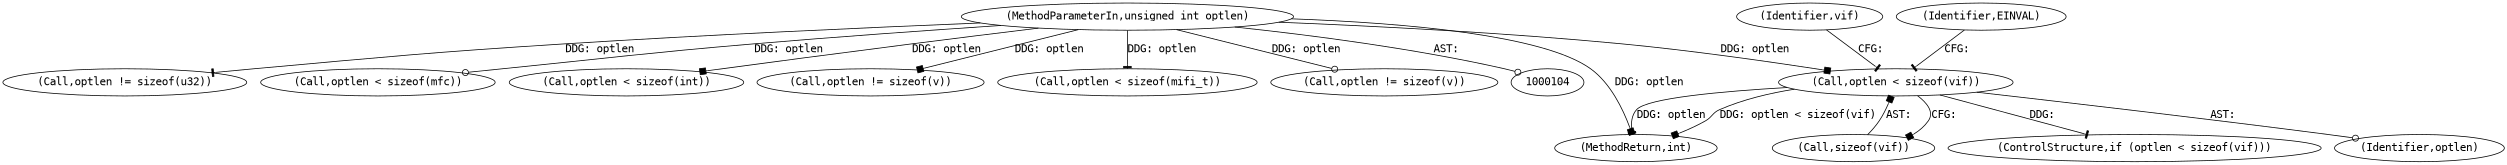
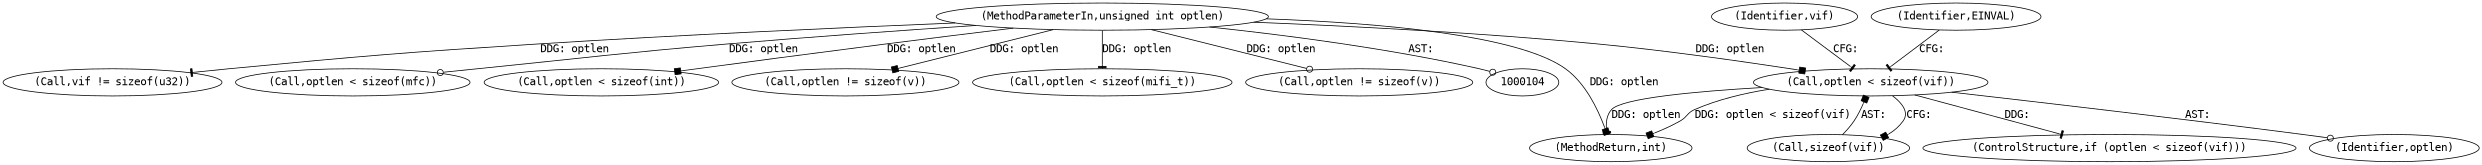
node "(Call,optlen != sizeof(u32))": label "(Call,optlen != sizeof(u32))" -> "(Call,vif != sizeof(u32))"
